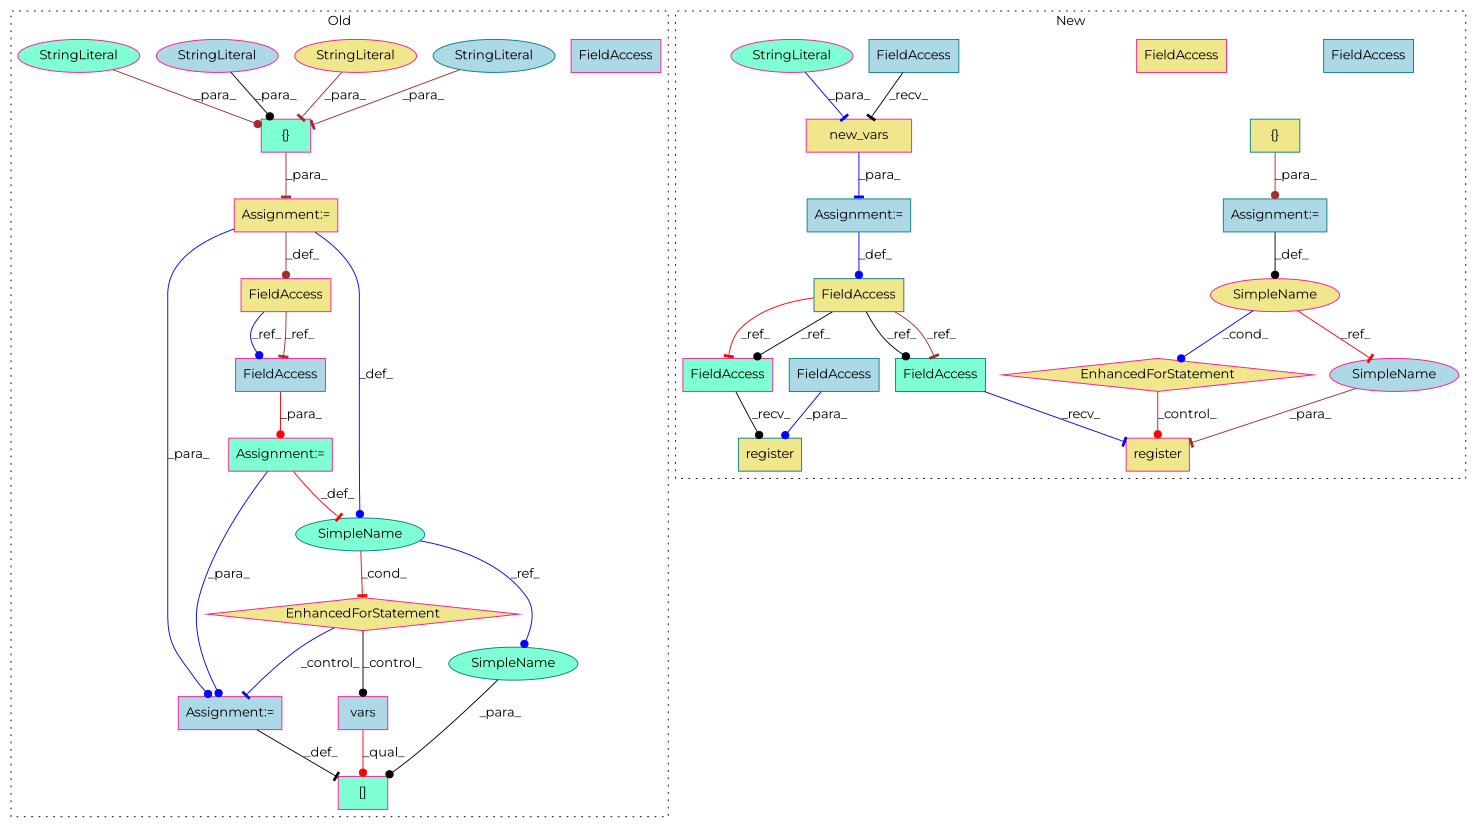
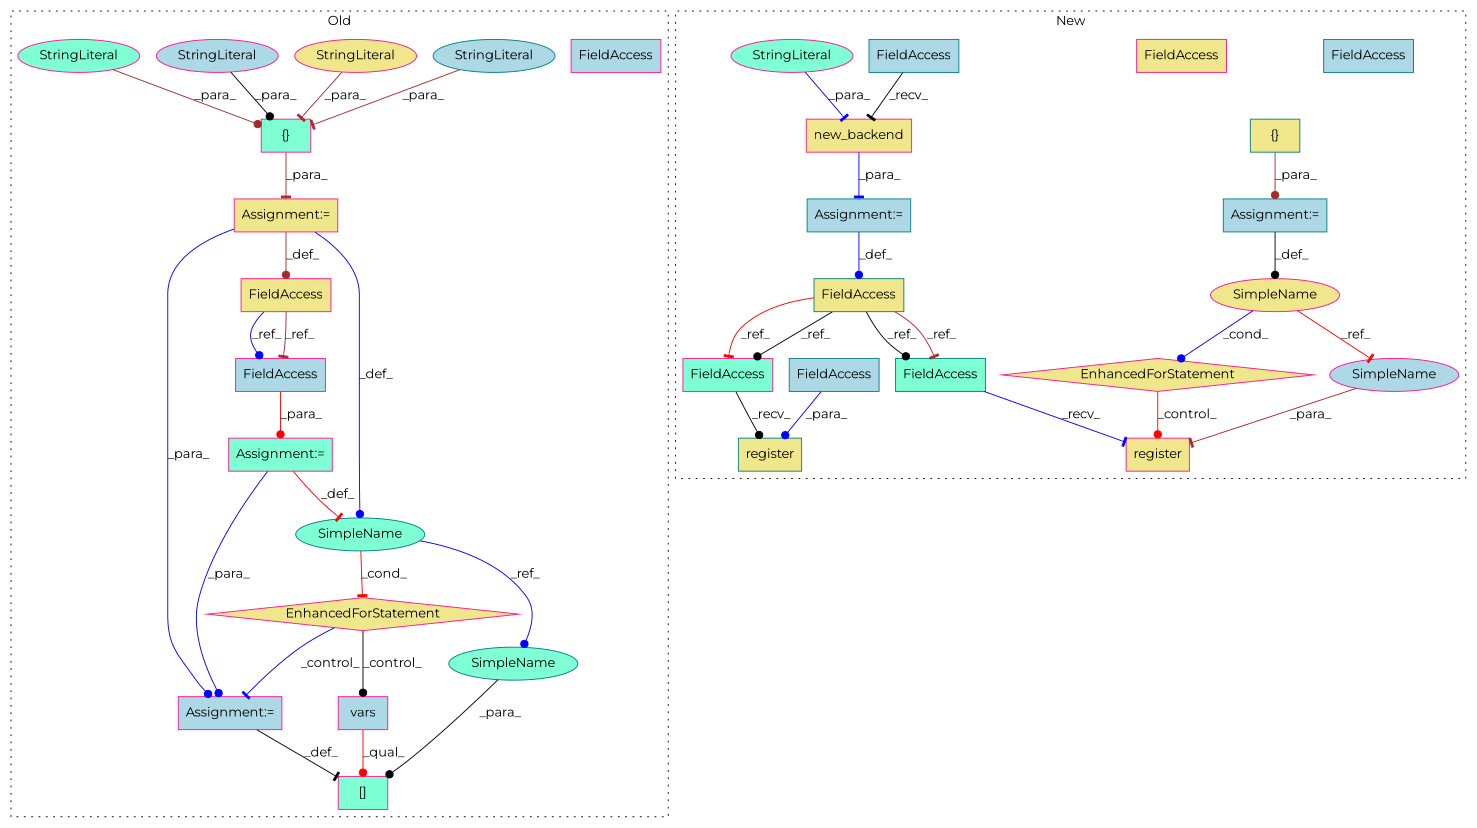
node "new_vars": label "new_vars" -> "new_backend"
